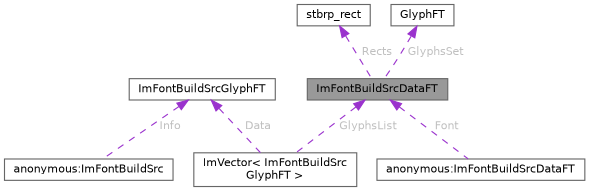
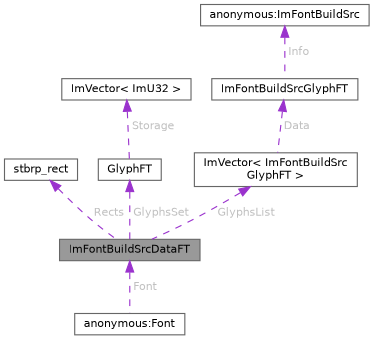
node "ImVector< ImU32 >": added
edge "ImVector< ImFontBuildSrc GlyphFT >" -> "ImFontBuildSrcDataFT": reversed
edge "anonymous:ImFontBuildSrc" -> "ImFontBuildSrcGlyphFT": reversed
node "anonymous:ImFontBuildSrcDataFT": label "anonymous:ImFontBuildSrcDataFT" -> "anonymous:Font"
